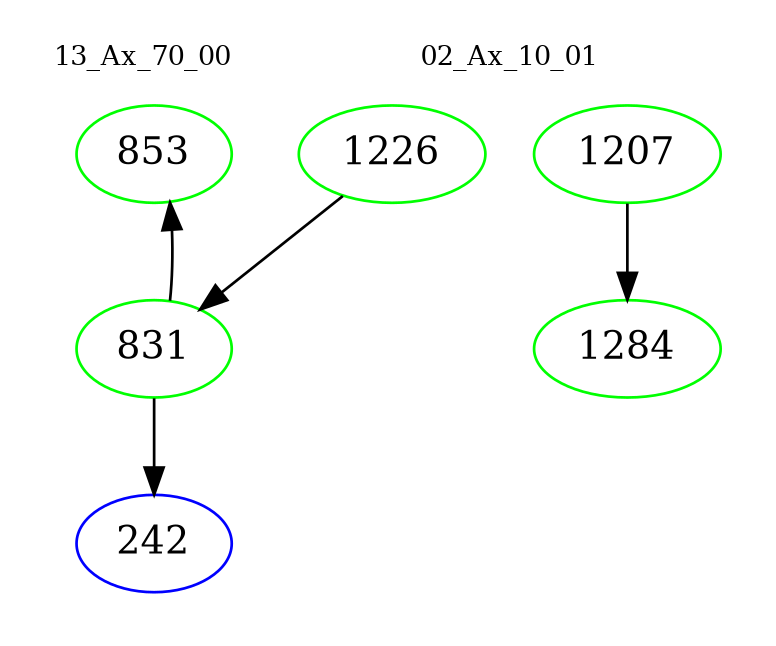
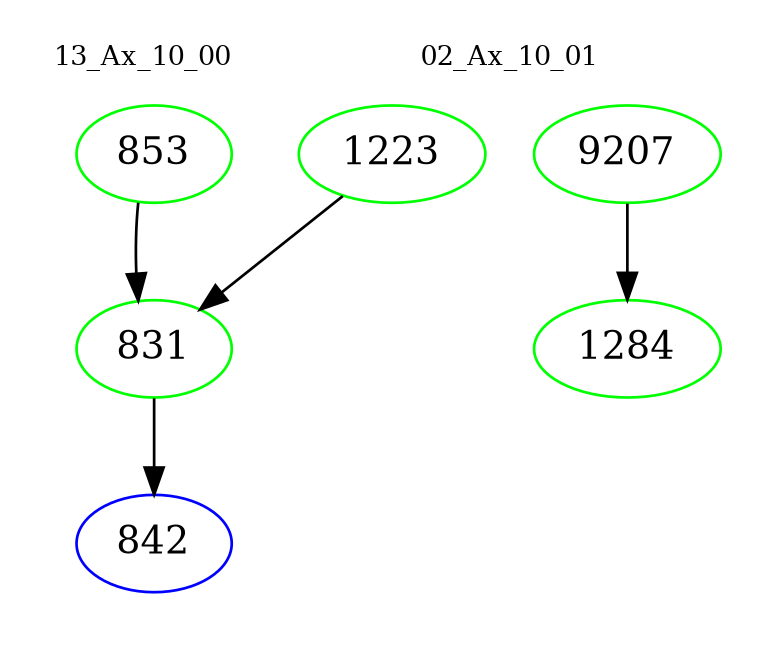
cluster "13_Ax_70_00": label "13_Ax_70_00" -> "13_Ax_10_00"
node "1226": label "1226" -> "1223"
node "1207": label "1207" -> "9207"
edge "831" -> "853": reversed
node "242": label "242" -> "842"
